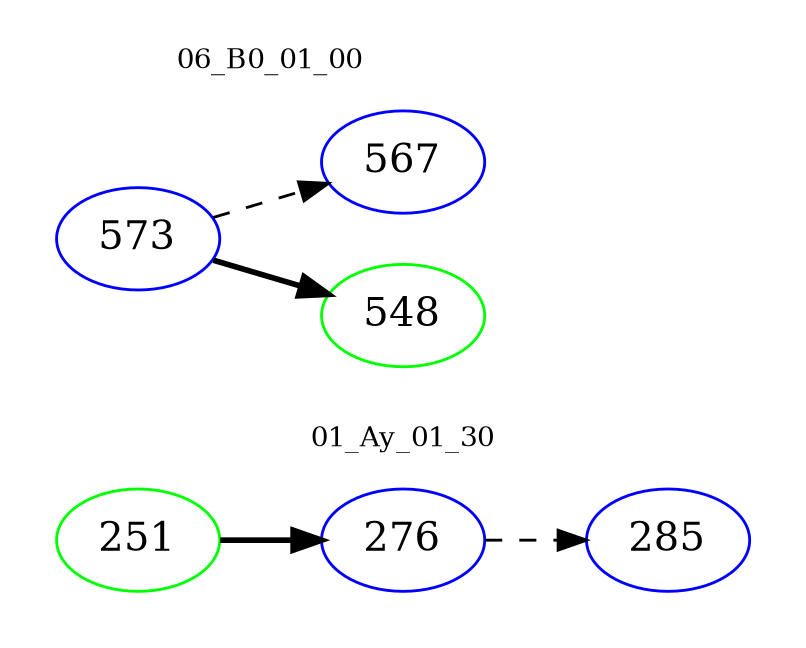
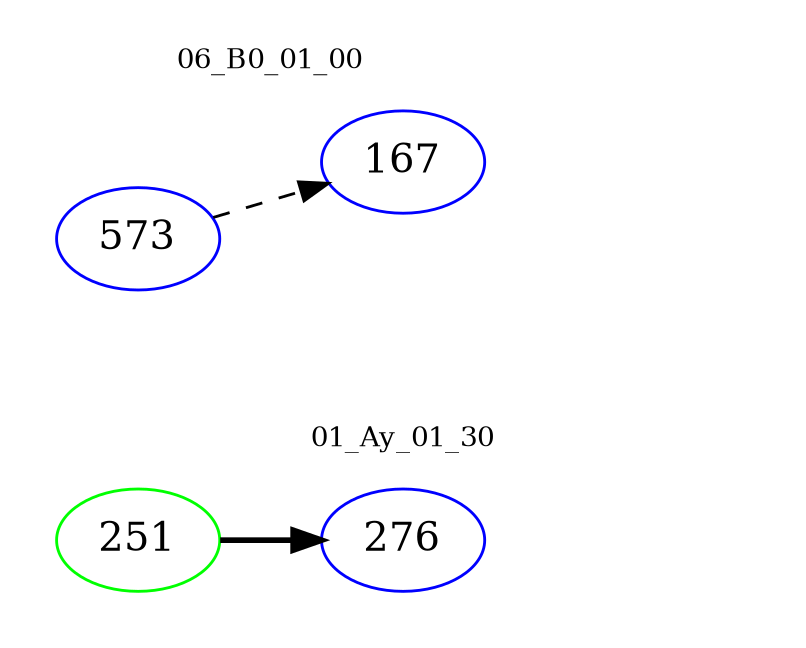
node "567": label "567" -> "167"
node "548": removed
node "285": removed
